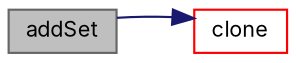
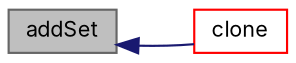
edge "addSet" -> "clone": reversed
